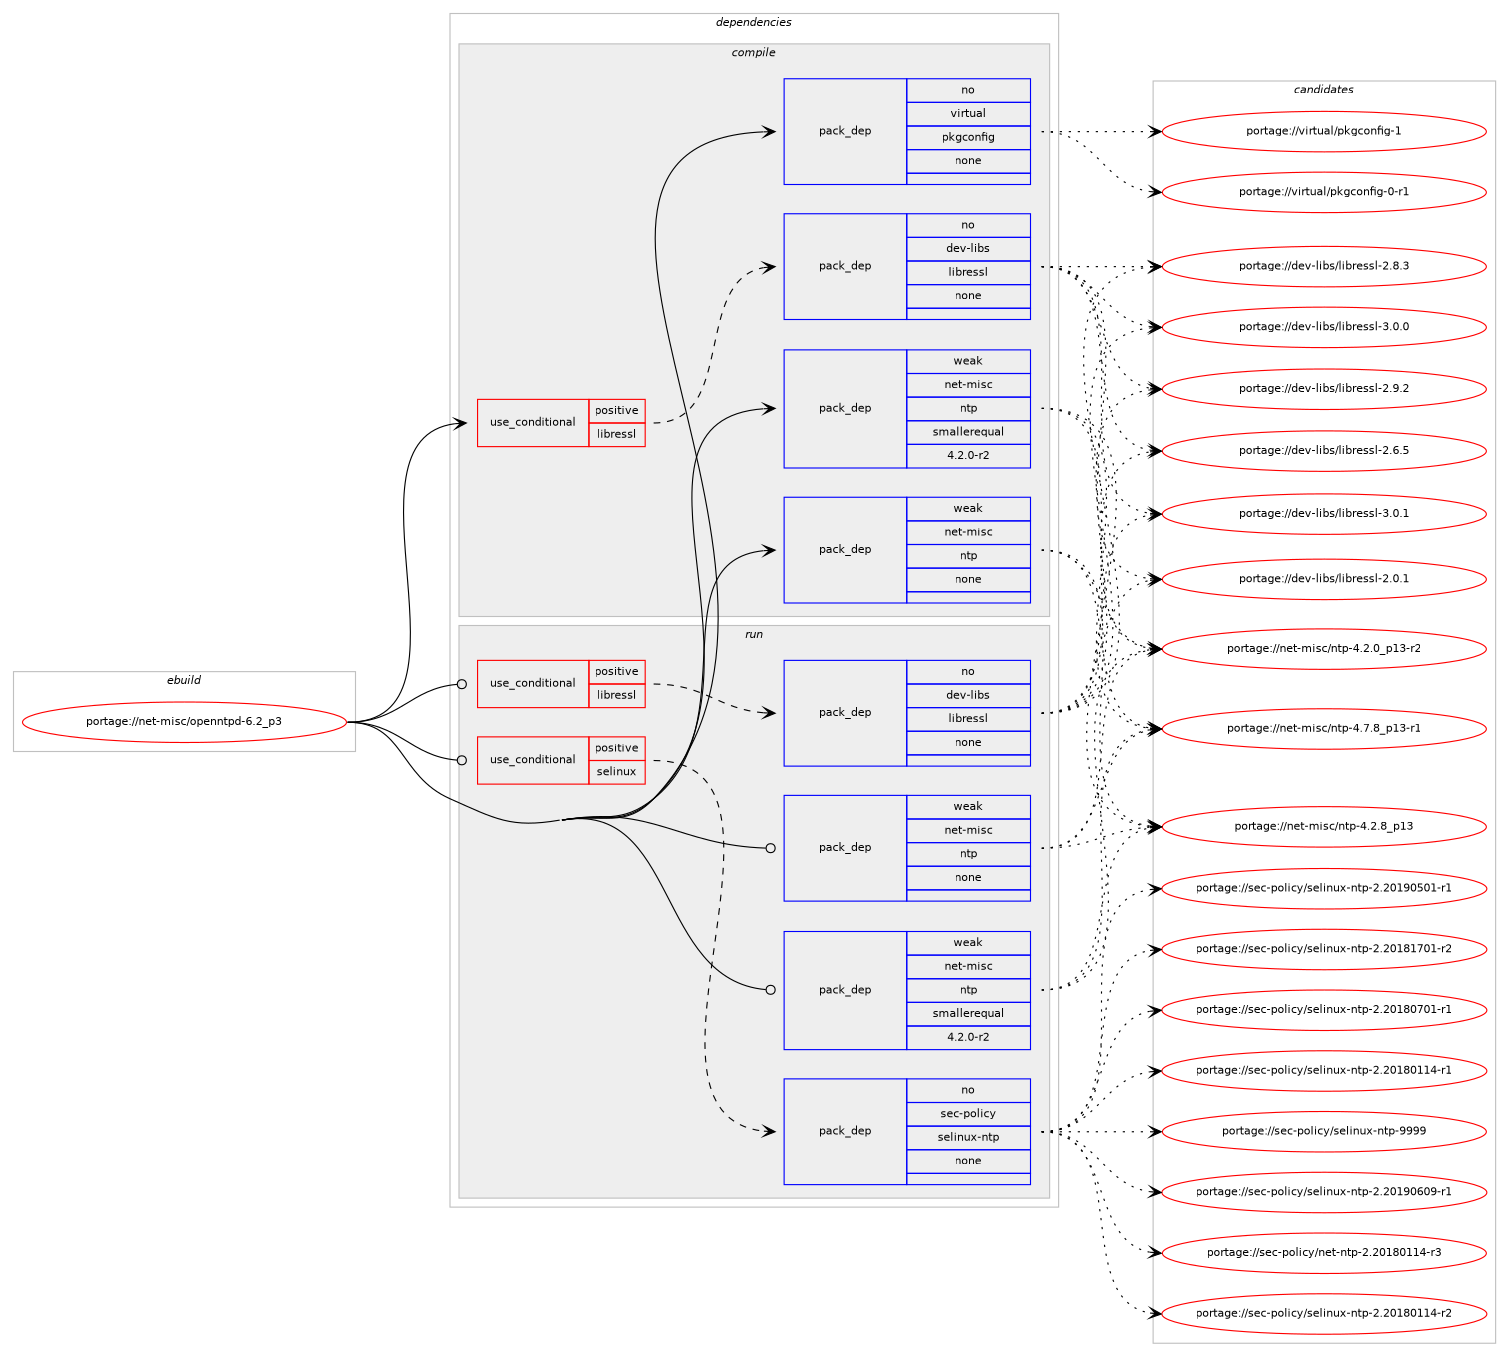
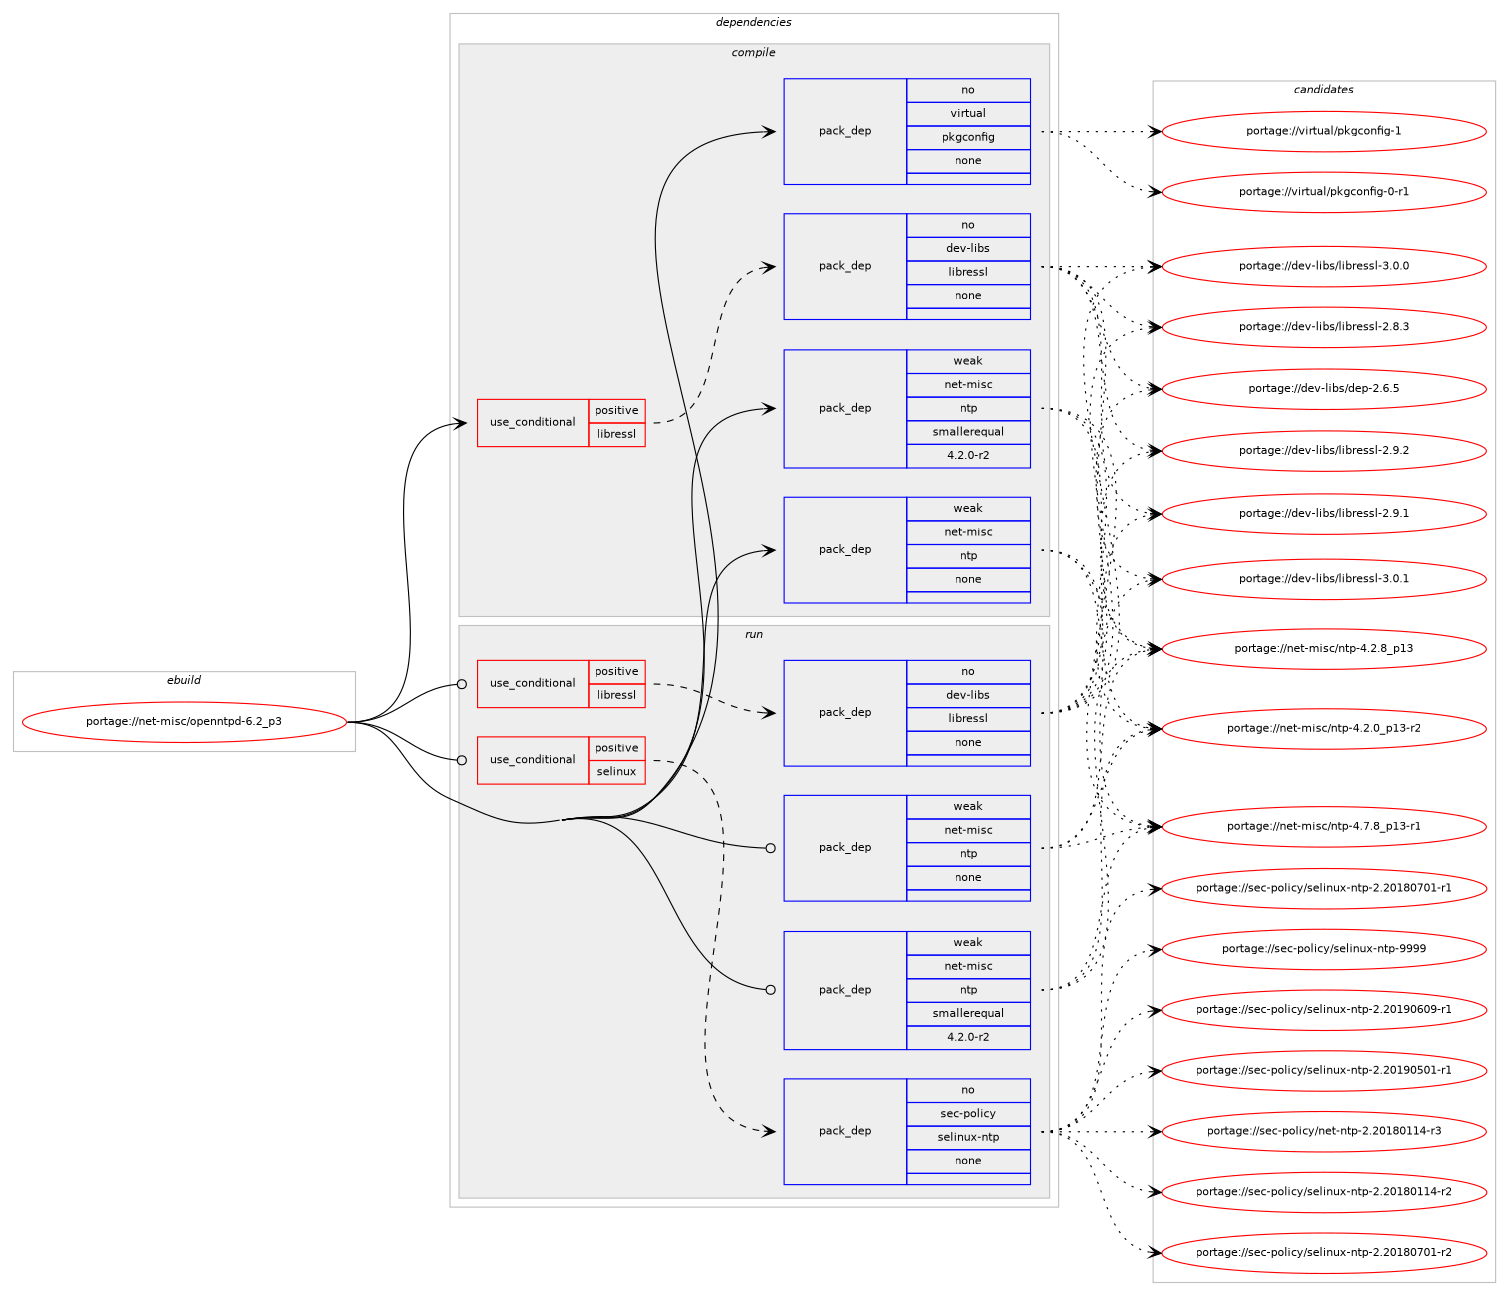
node "portage://dev-libs/libressl-2.6.5": label "portage://dev-libs/libressl-2.6.5" -> "portage://dev-libs/dep-2.6.5"
node "portage://dev-libs/libressl-2.0.1": label "portage://dev-libs/libressl-2.0.1" -> "portage://dev-libs/libressl-2.9.1"
node "portage://sec-policy/selinux-ntp-2.20181701-r2": label "portage://sec-policy/selinux-ntp-2.20181701-r2" -> "portage://sec-policy/selinux-ntp-2.20180701-r2"
node "portage://sec-policy/selinux-ntp-2.20180114-r1": removed
